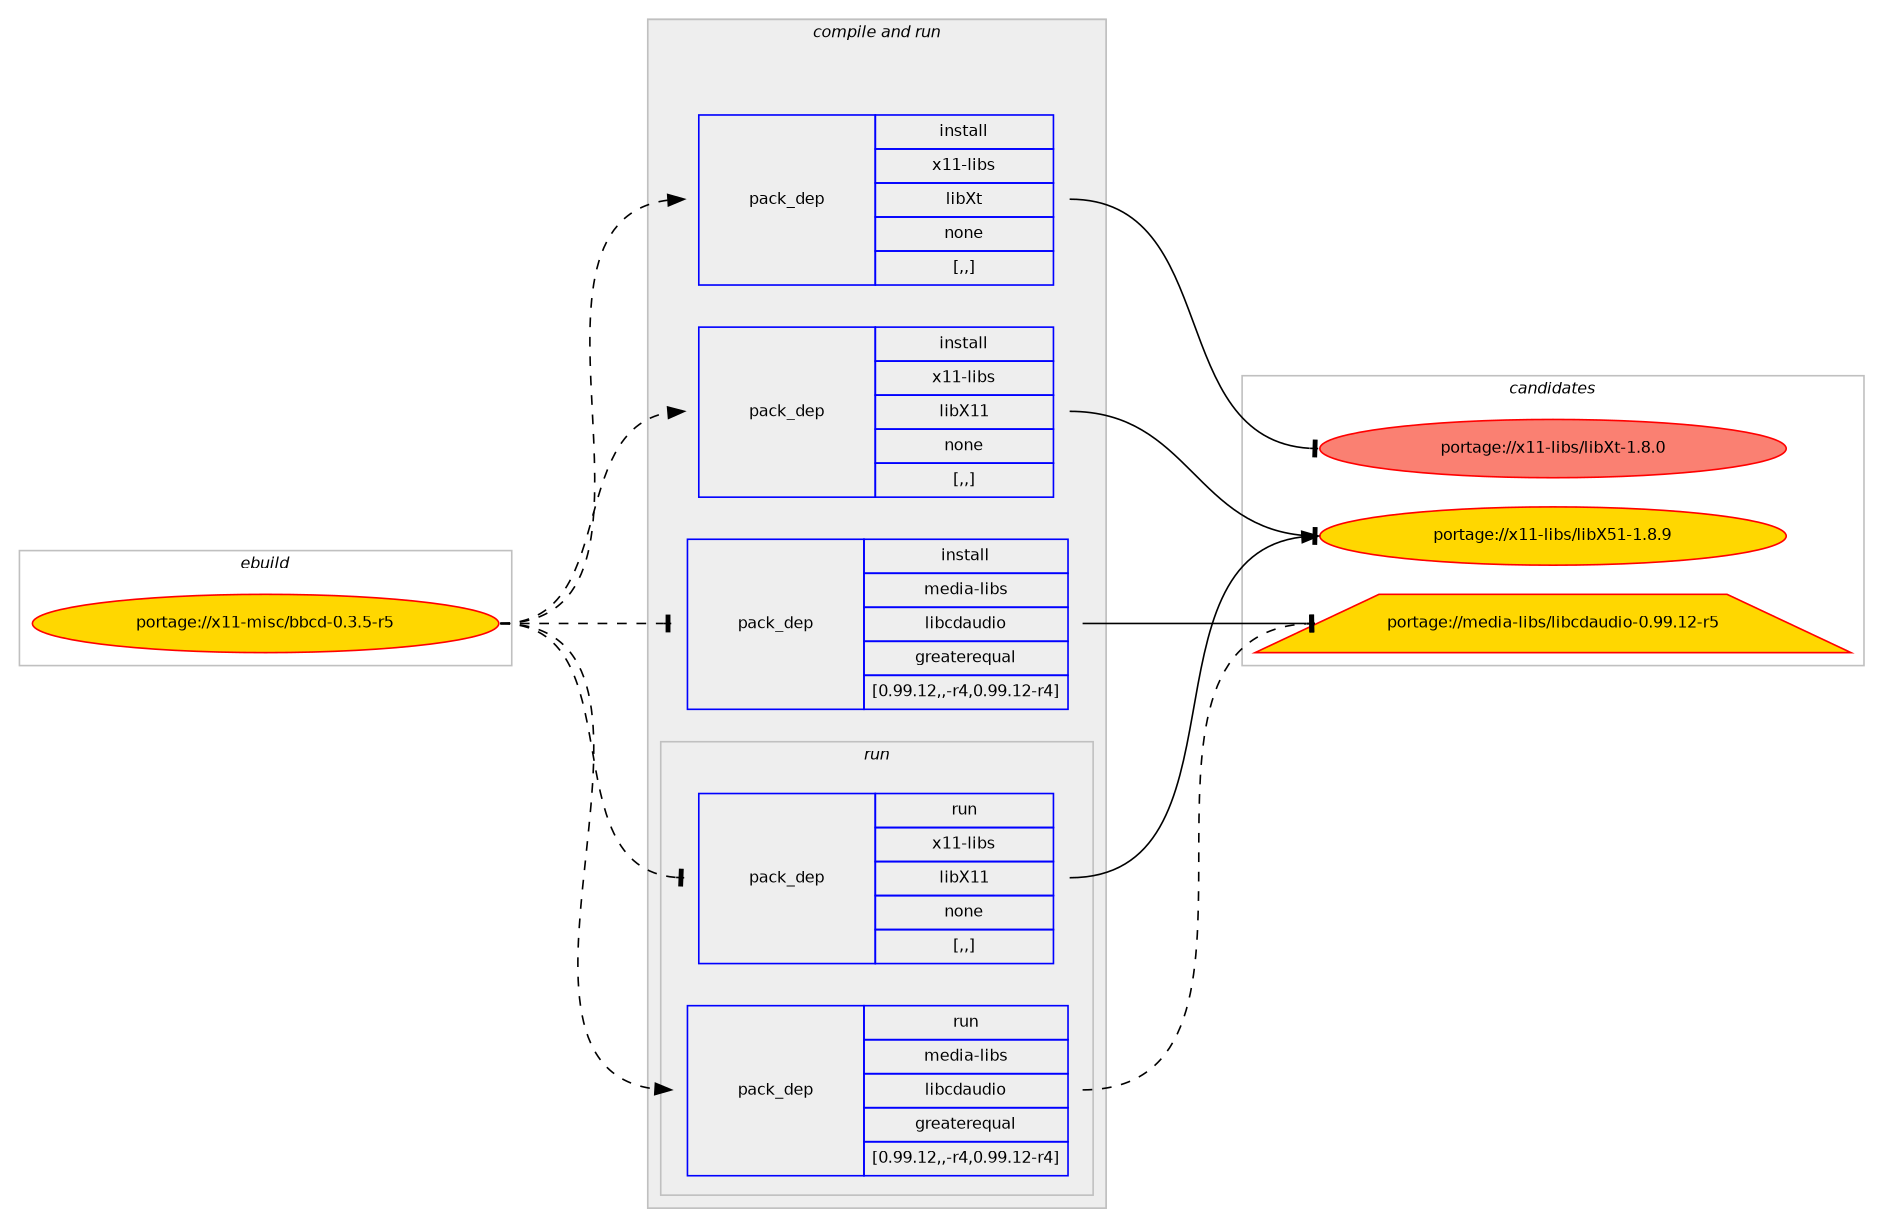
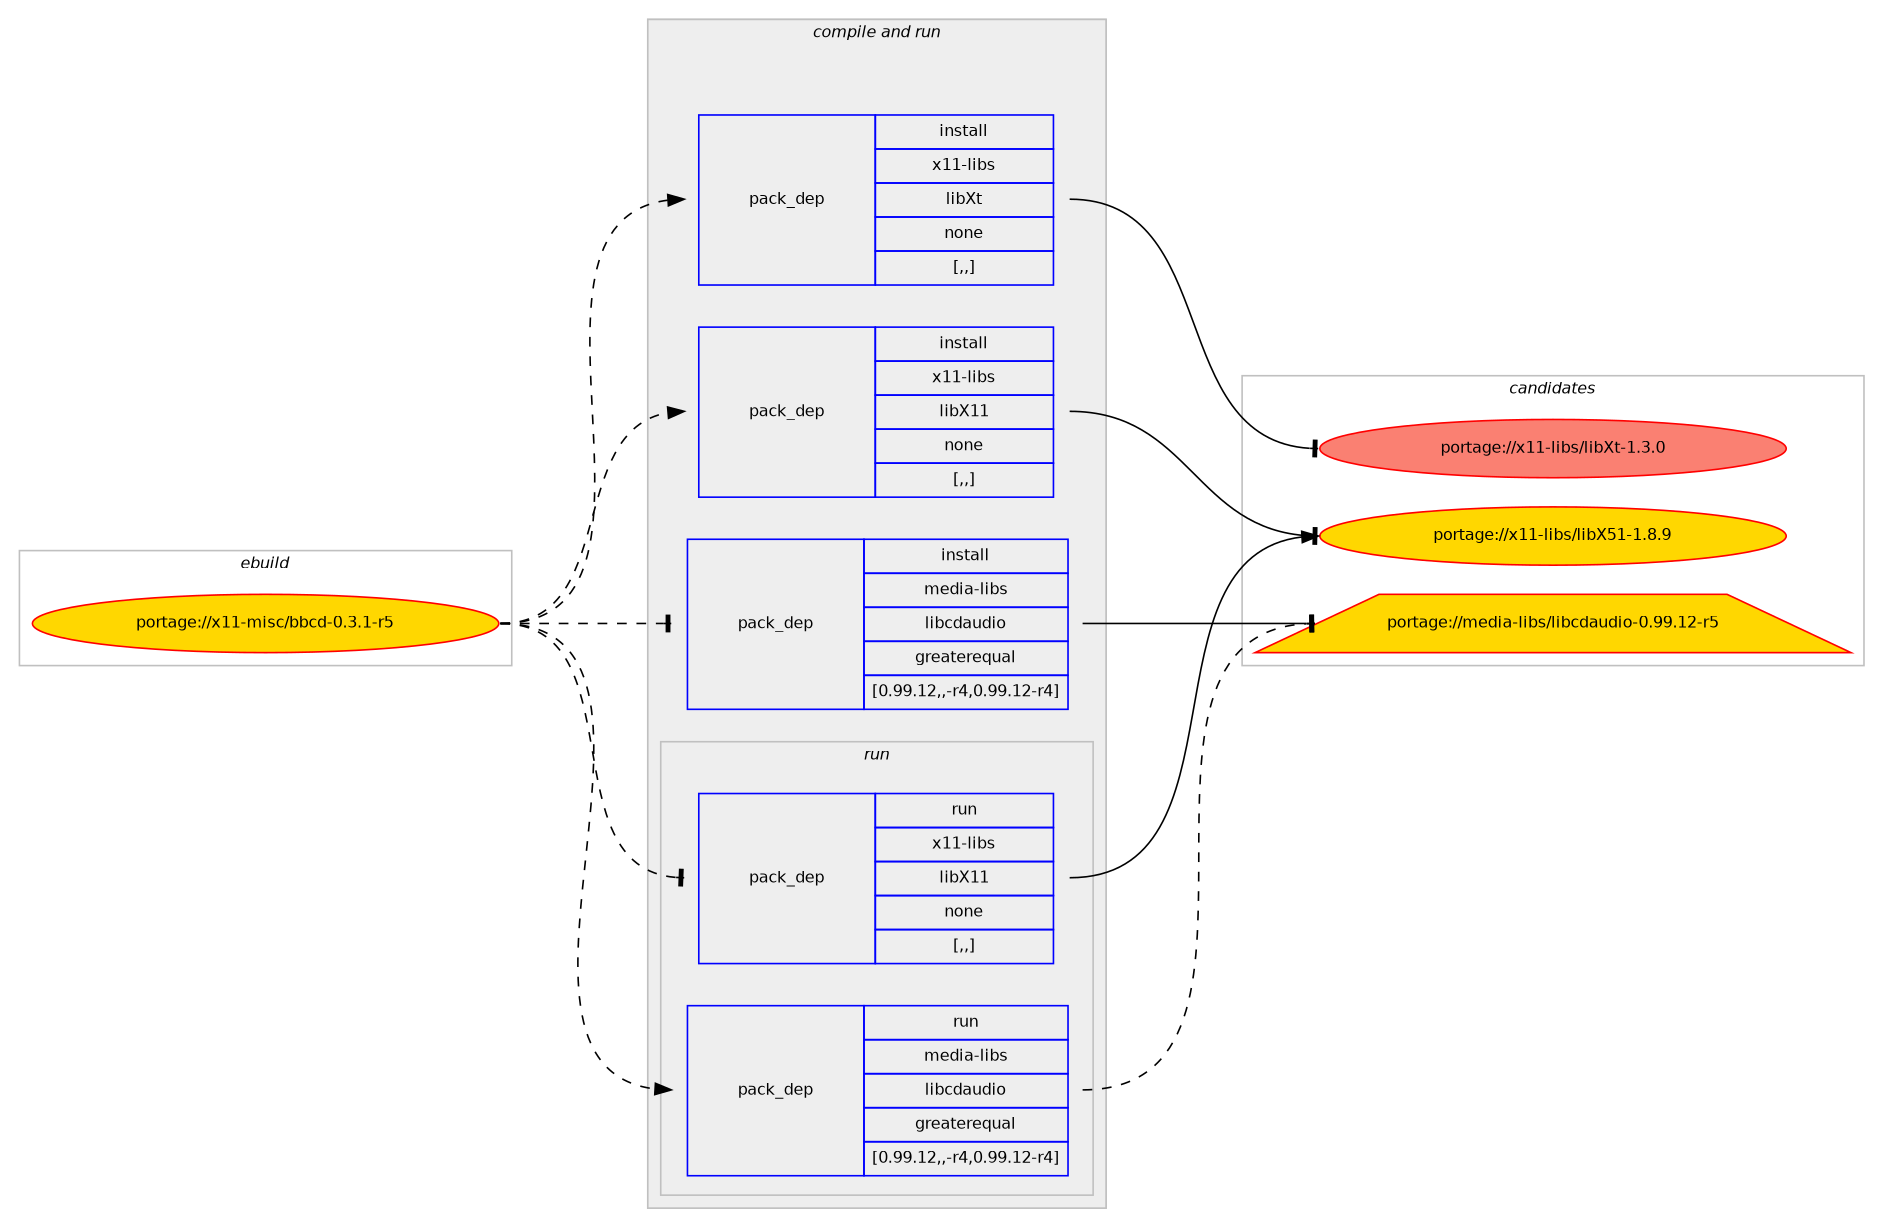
node "portage://x11-libs/libXt-1.8.0": label "portage://x11-libs/libXt-1.8.0" -> "portage://x11-libs/libXt-1.3.0"
node "portage://x11-misc/bbcd-0.3.5-r5": label "portage://x11-misc/bbcd-0.3.5-r5" -> "portage://x11-misc/bbcd-0.3.1-r5"
